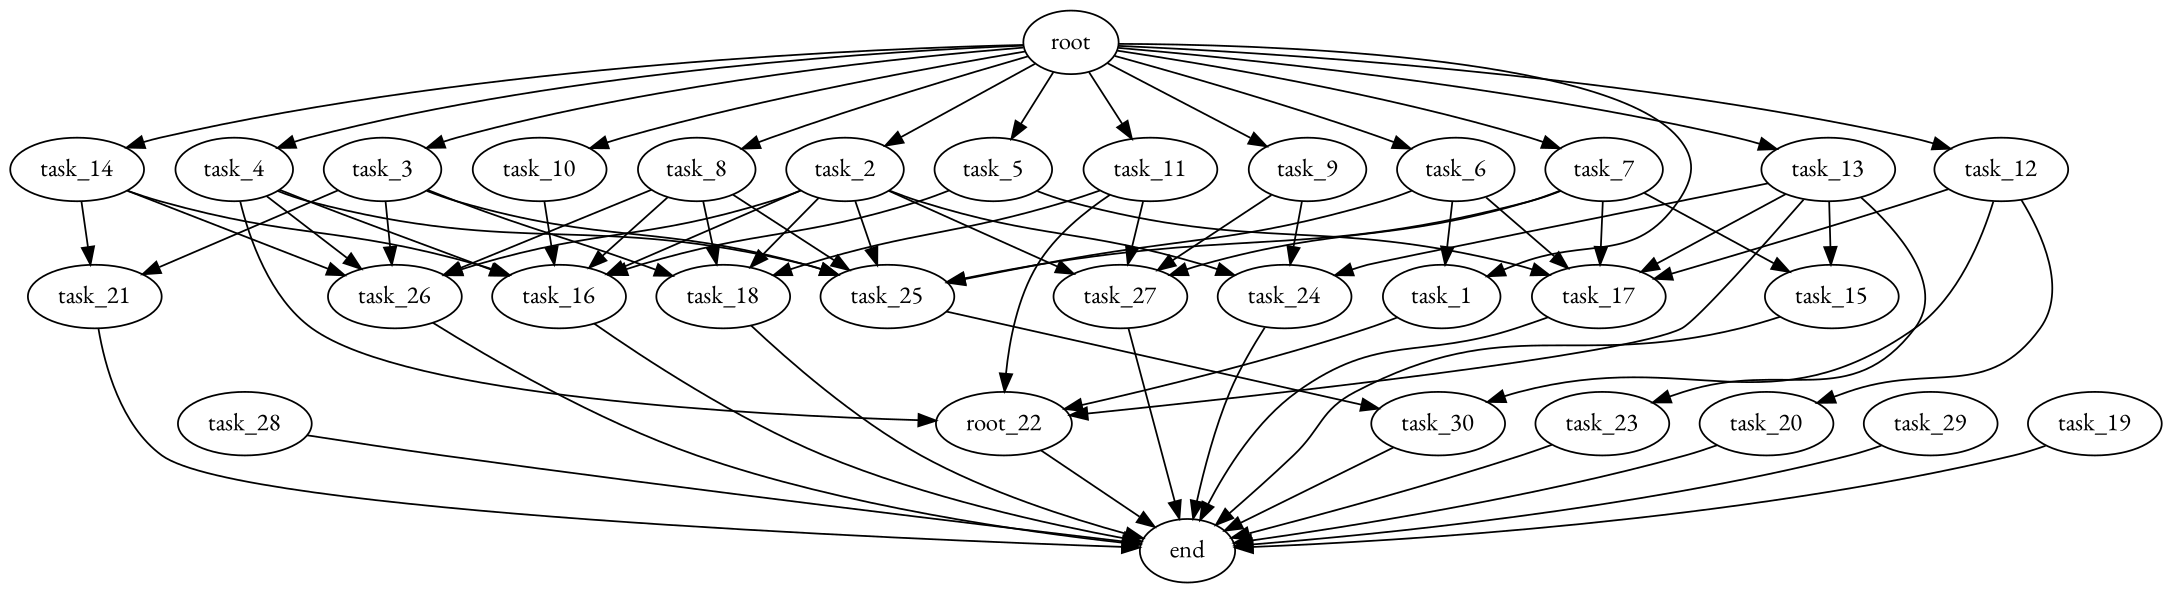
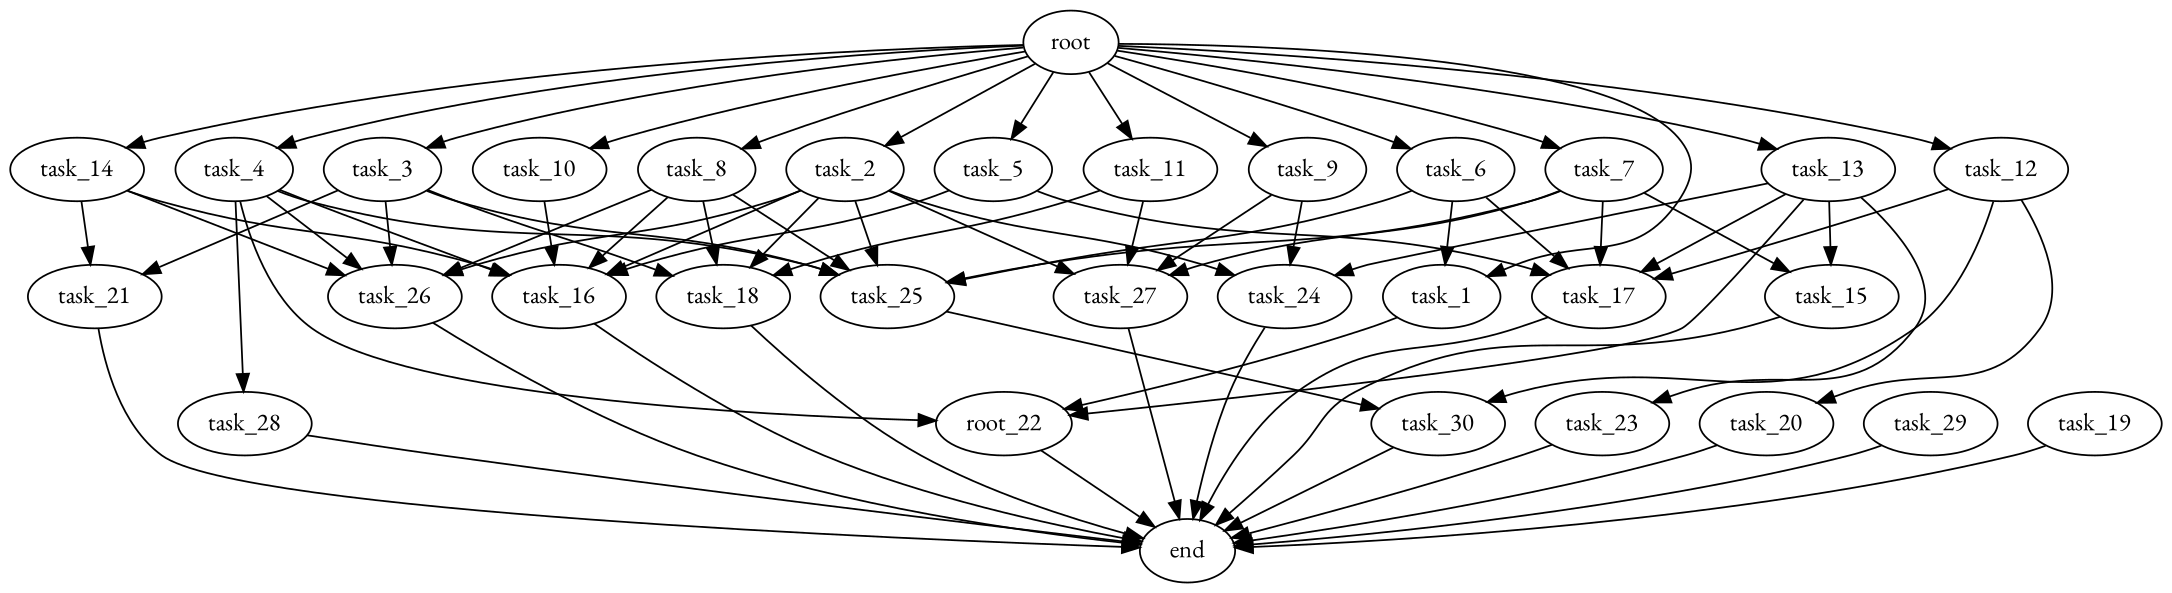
edge "task_11" -> "root_22": removed
edge "task_4" -> "task_28": added
